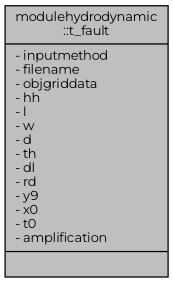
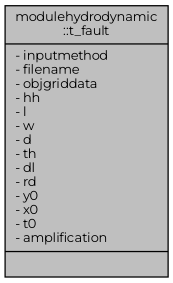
node "modulehydrodynamic": text "- y9" -> "- y0"
